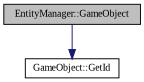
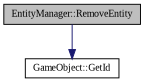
node "EntityManager::GameObject": label "EntityManager::GameObject" -> "EntityManager::RemoveEntity"
